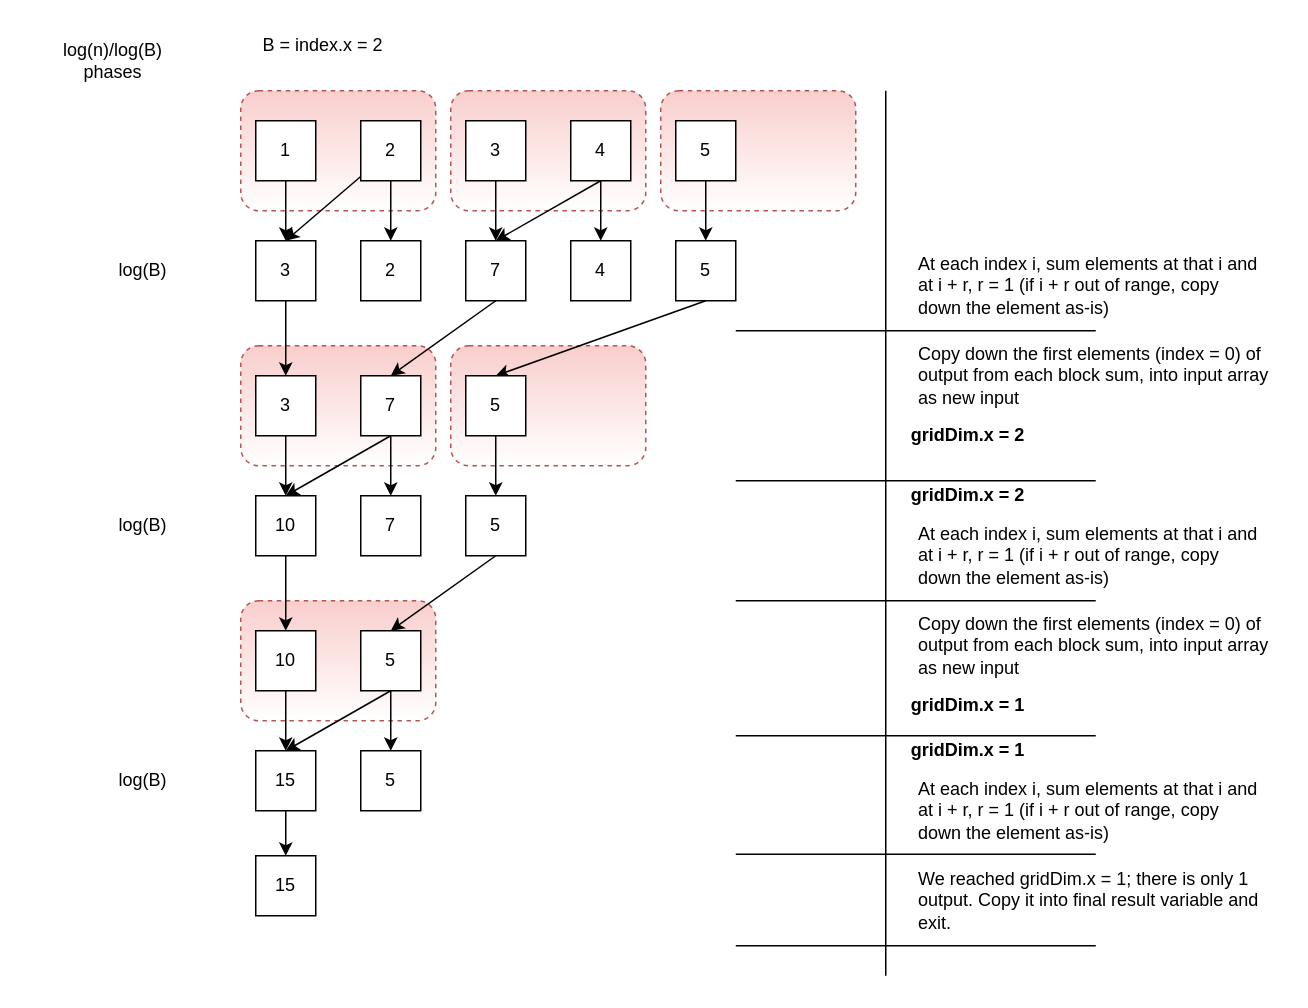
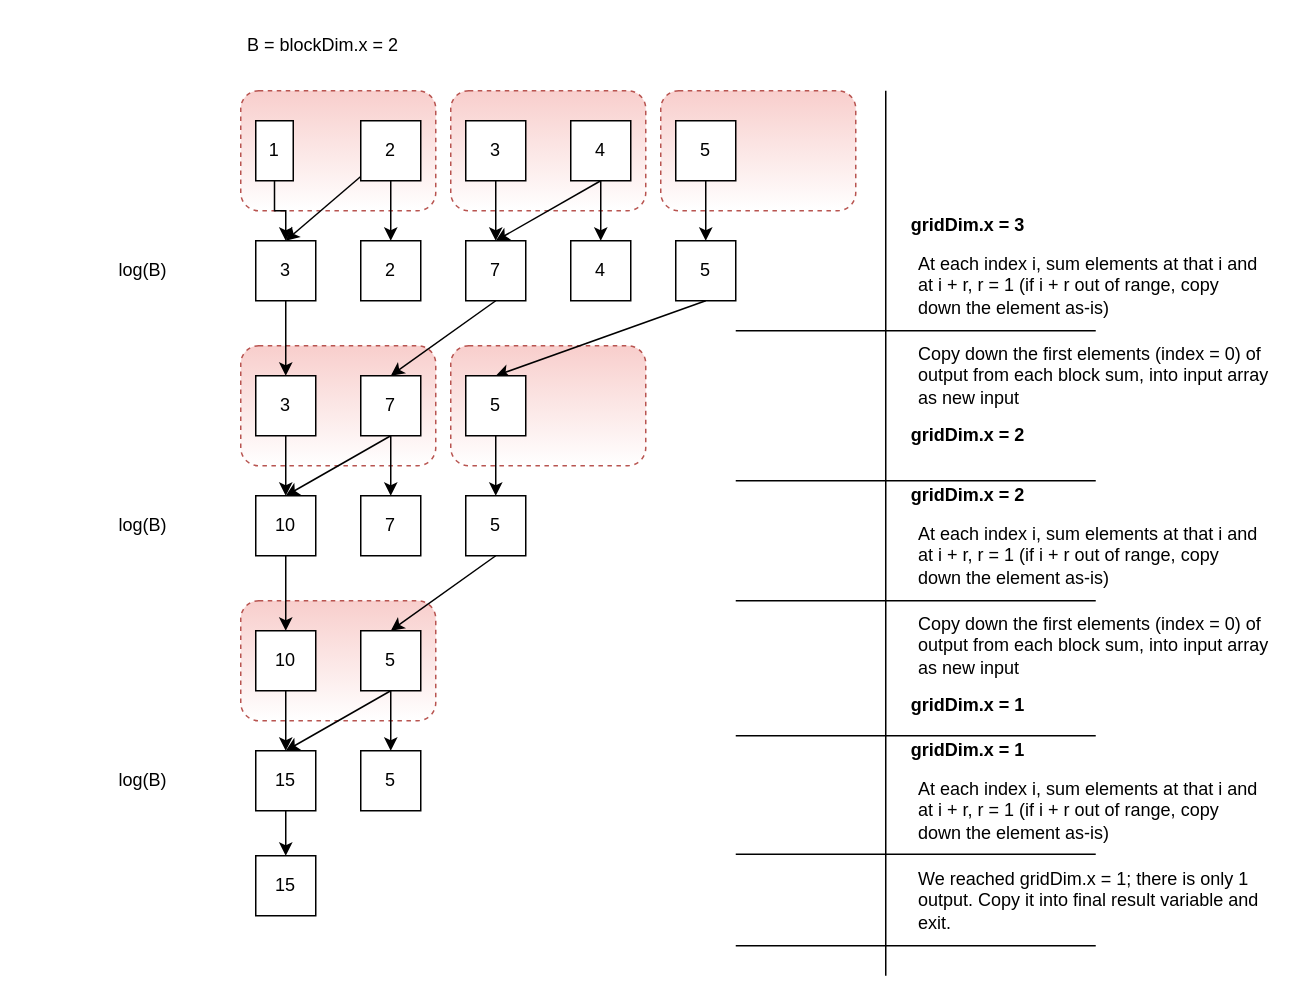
node "B = index.x = 2": label "B = index.x = 2" -> "B = blockDim.x = 2"
node "log(n)/log(B) phases": removed
node "1": size 60x60 -> 38x60
node "gridDim.x = 3": added
